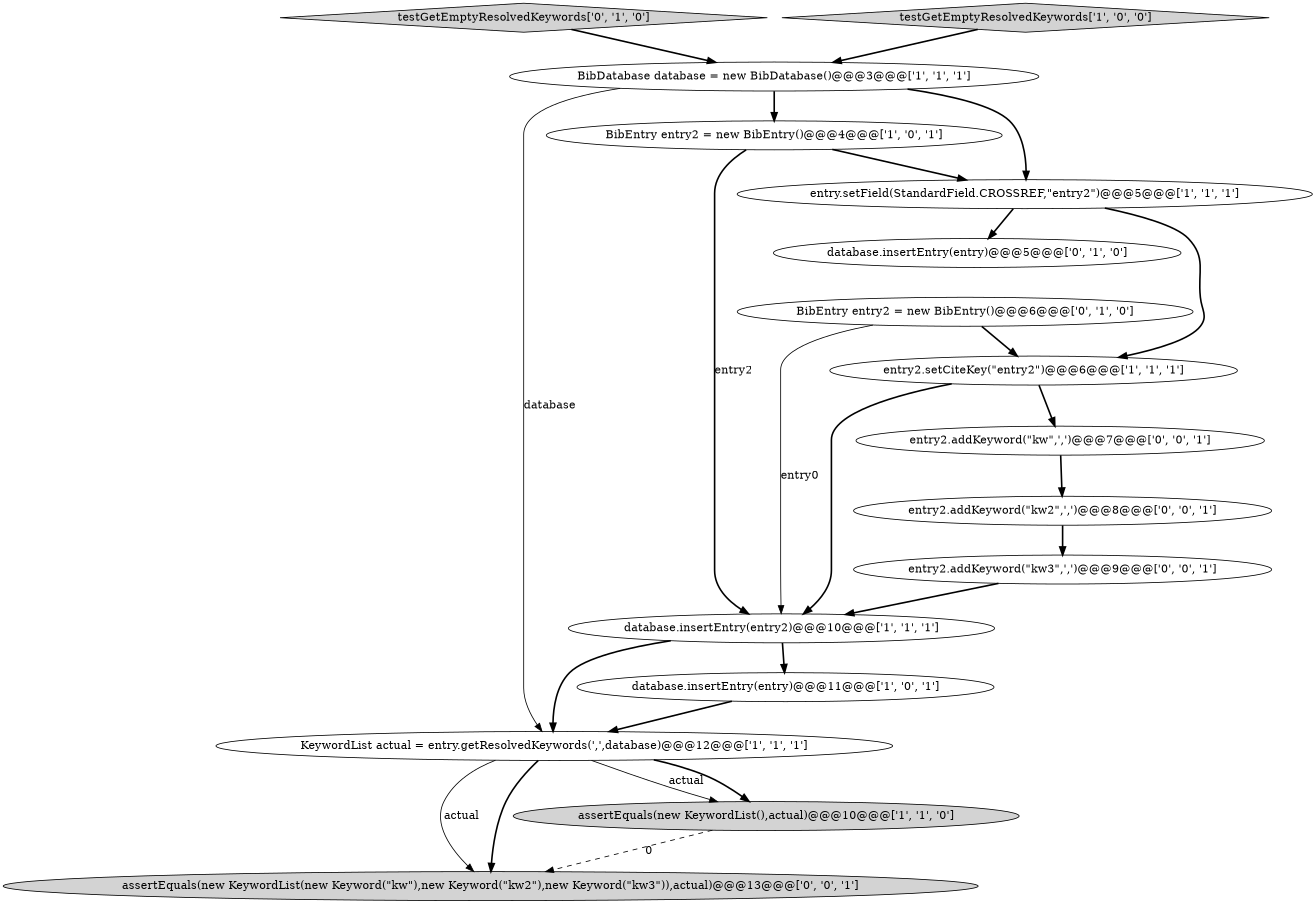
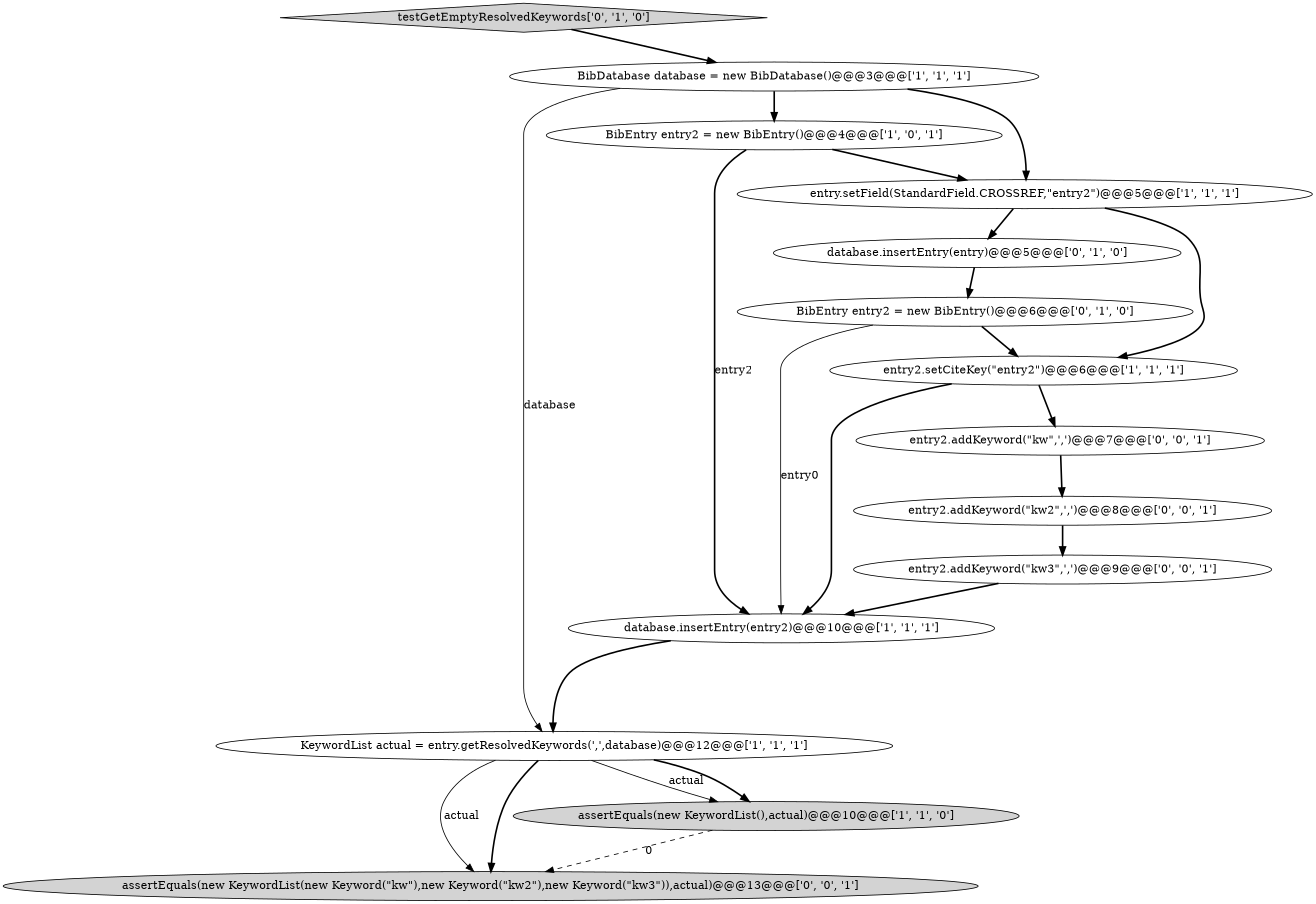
node "testGetEmptyResolvedKeywords['1', '0', '0']": removed
edge "database.insertEntry(entry)@@@5@@@['0', '1', '0']" -> "BibEntry entry2 = new BibEntry()@@@6@@@['0', '1', '0']": added
node "database.insertEntry(entry)@@@11@@@['1', '0', '1']": removed
